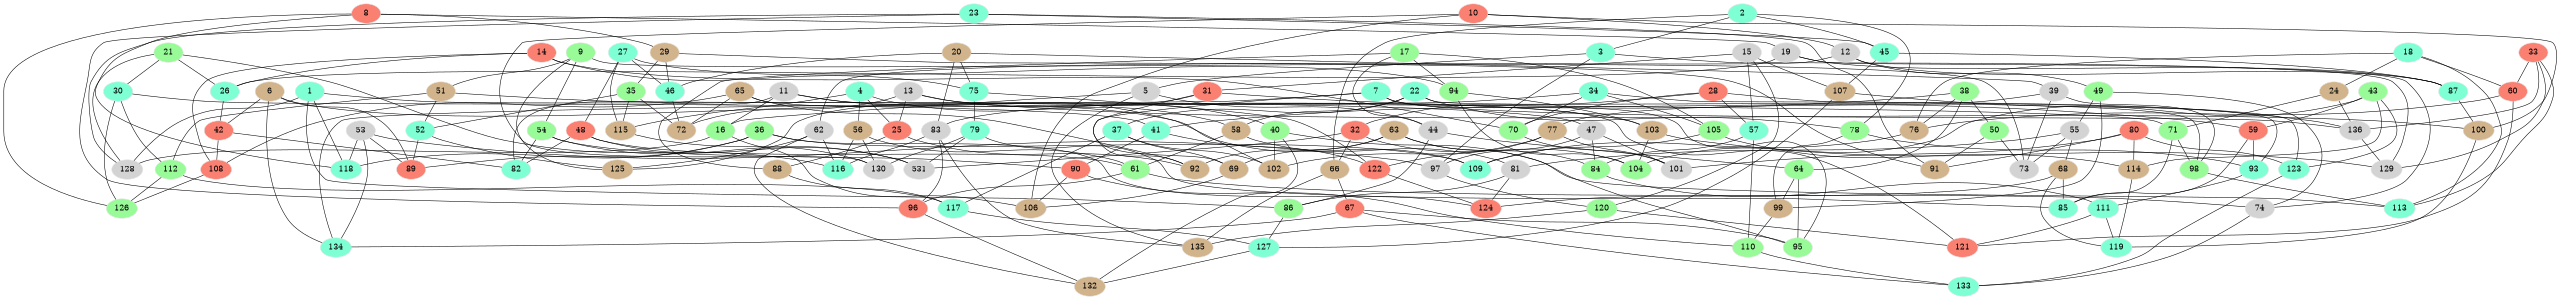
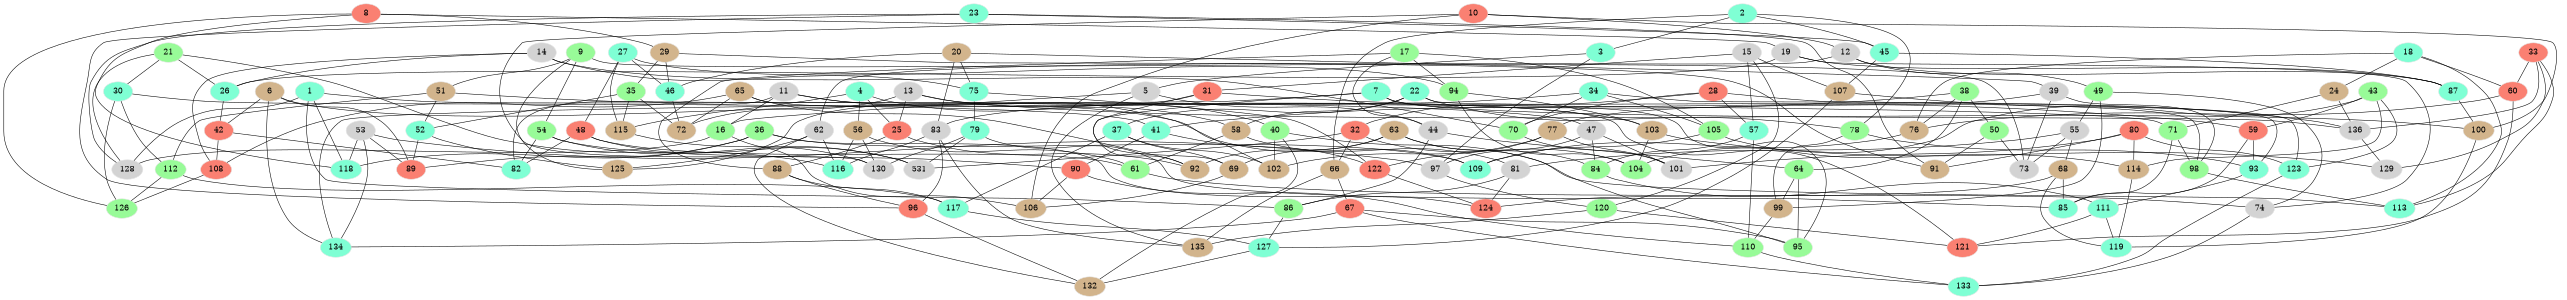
node "14": fillcolor salmon -> lightgrey
edge "3" -- "129": removed
edge "61" -- "96": now "88" -- "96"
